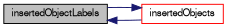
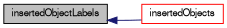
edge "insertedObjectLabels" -> "insertedObjects": removed
